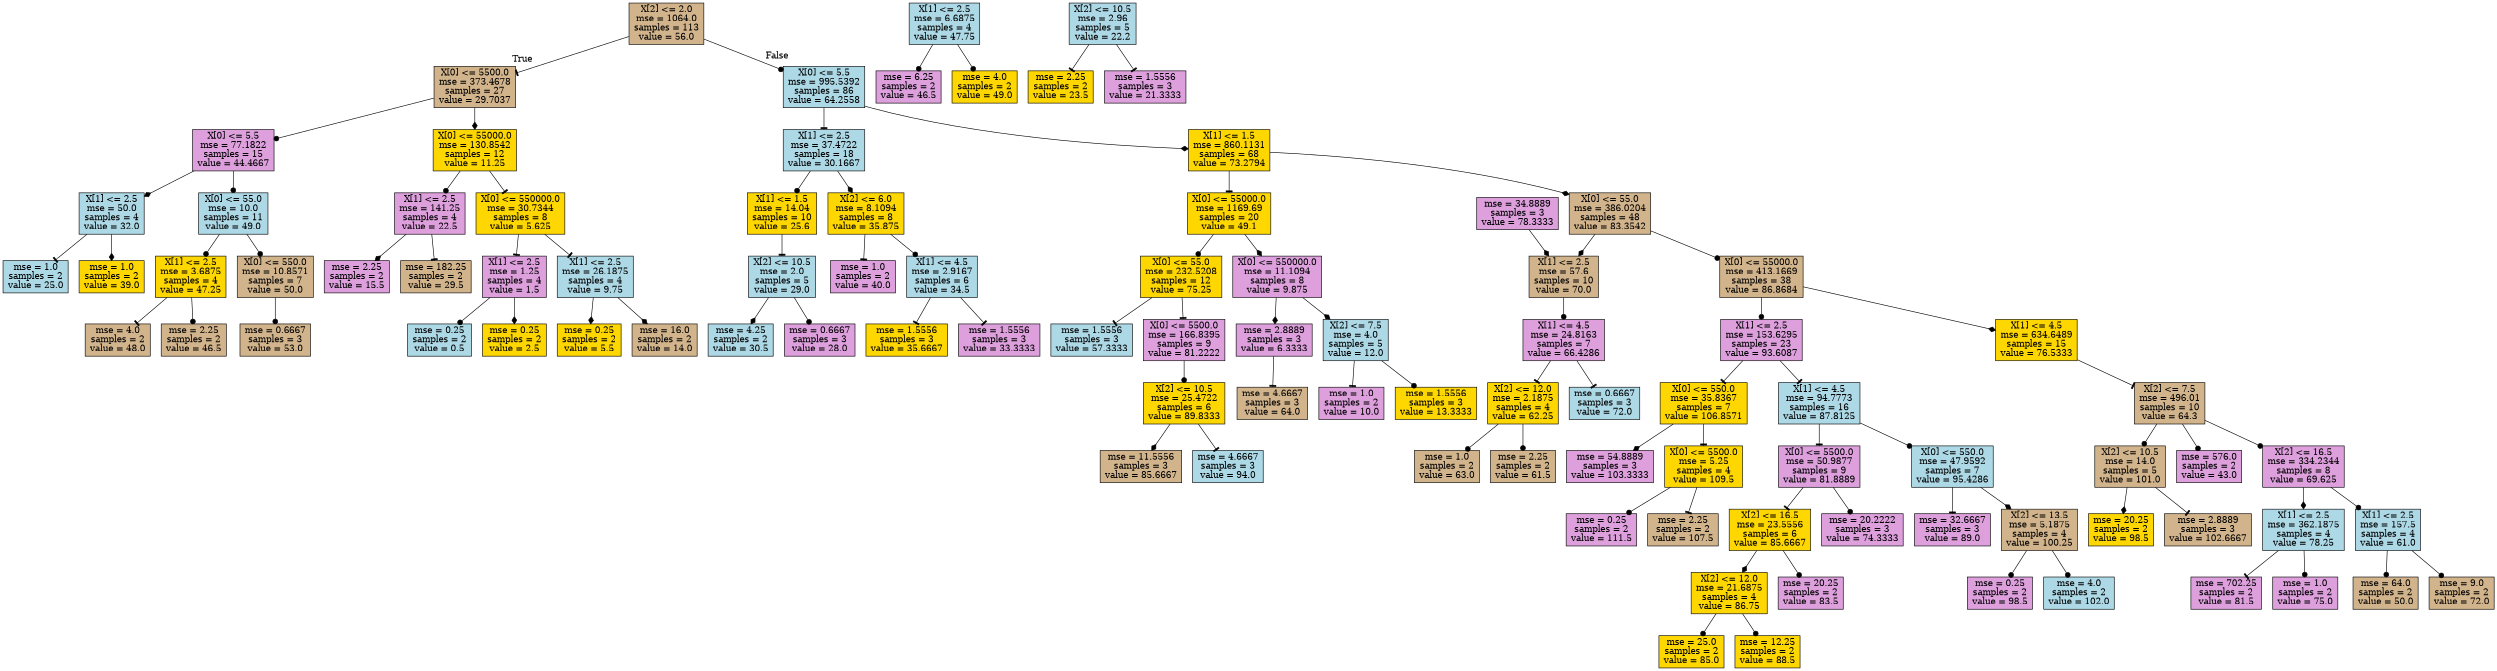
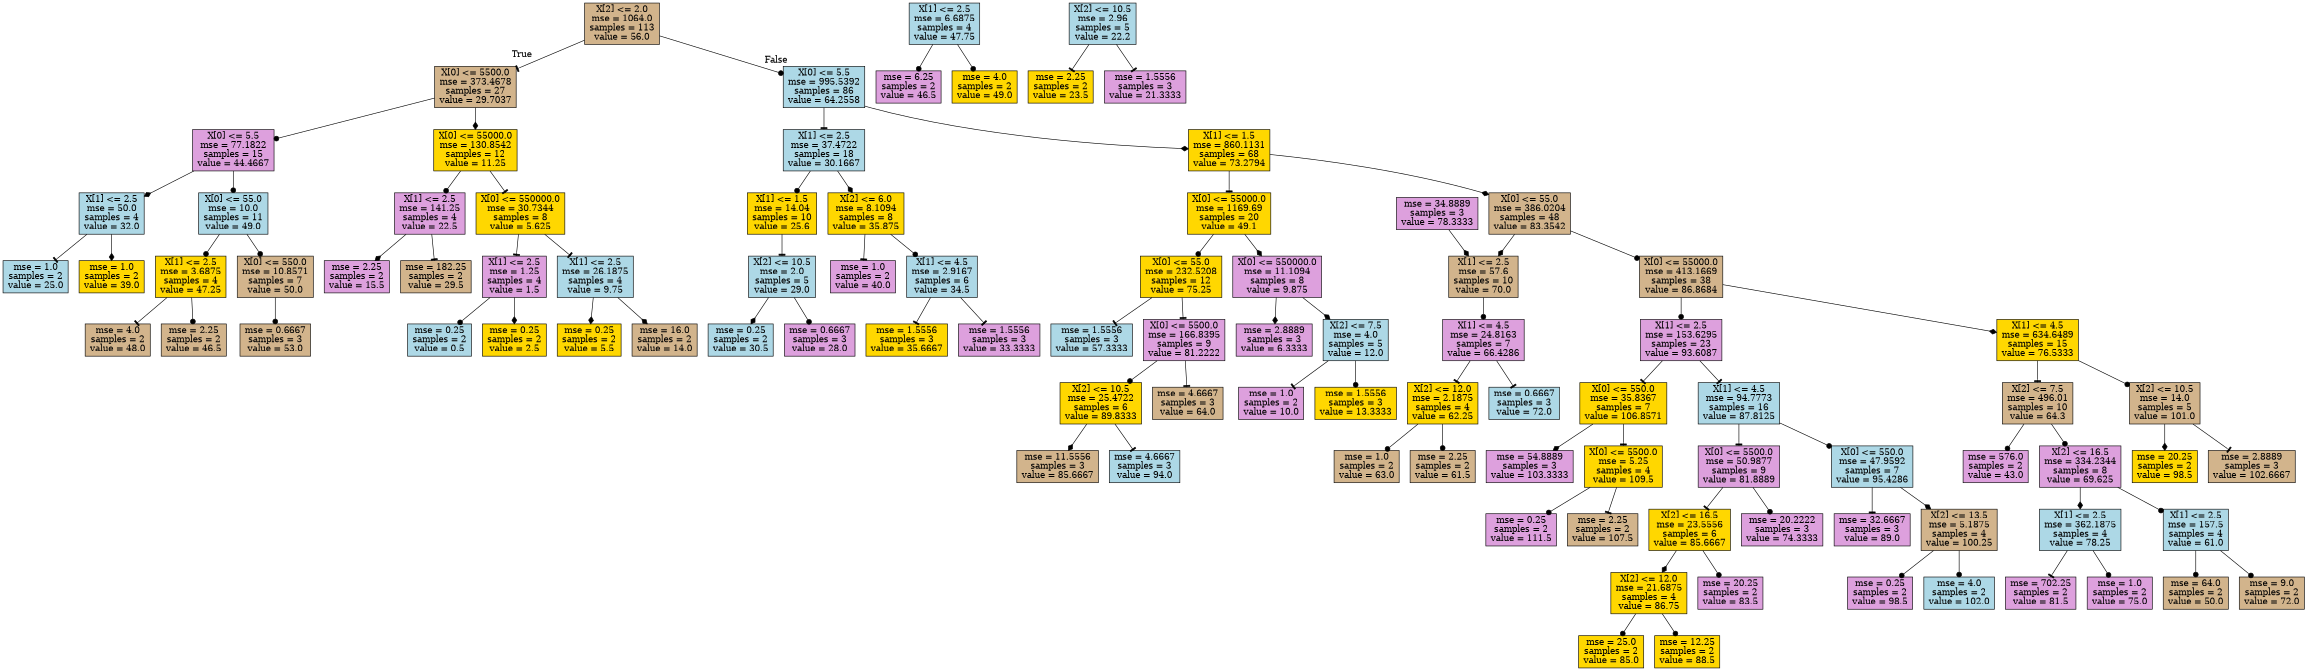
node "mse = 4.25 samples = 2 value = 30.5": label "mse = 4.25 samples = 2 value = 30.5" -> "mse = 0.25 samples = 2 value = 30.5"
edge "mse = 2.8889 samples = 3 value = 6.3333" -> "mse = 4.6667 samples = 3 value = 64.0": now "X[0] <= 5500.0 mse = 166.8395 samples = 9 value = 81.2222" -> "mse = 4.6667 samples = 3 value = 64.0"
edge "X[2] <= 7.5 mse = 496.01 samples = 10 value = 64.3" -> "X[2] <= 10.5 mse = 14.0 samples = 5 value = 101.0": now "X[1] <= 4.5 mse = 634.6489 samples = 15 value = 76.5333" -> "X[2] <= 10.5 mse = 14.0 samples = 5 value = 101.0"
